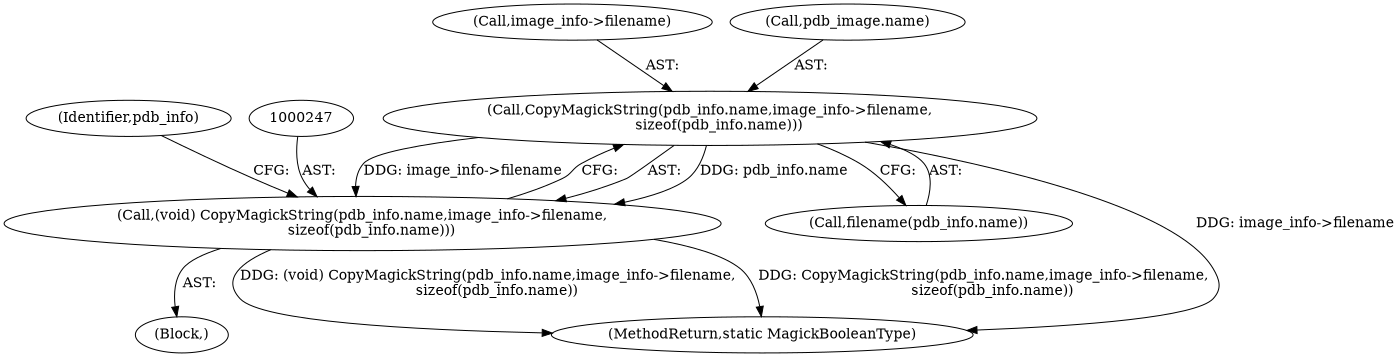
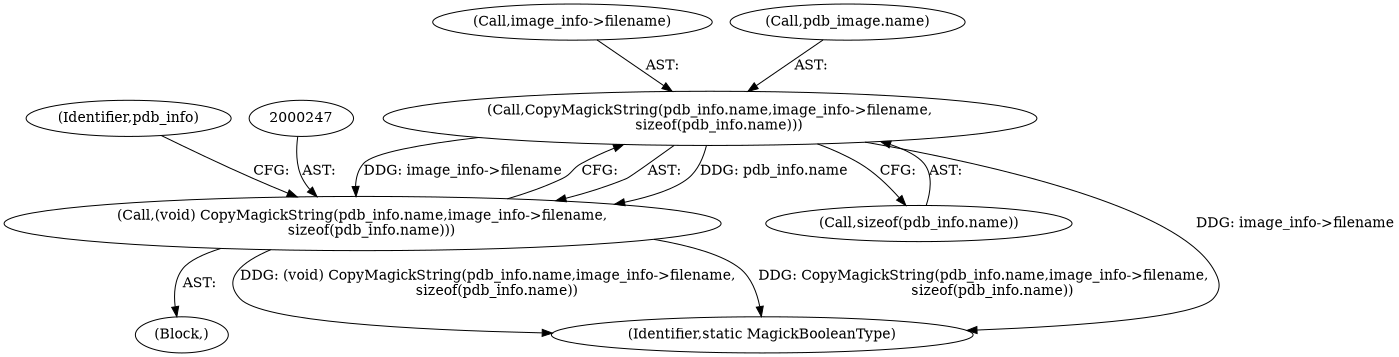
node "1000247": label "1000247" -> "2000247"
node "(Call,filename(pdb_info.name))": label "(Call,filename(pdb_info.name))" -> "(Call,sizeof(pdb_info.name))"
node "(MethodReturn,static MagickBooleanType)": label "(MethodReturn,static MagickBooleanType)" -> "(Identifier,static MagickBooleanType)"
